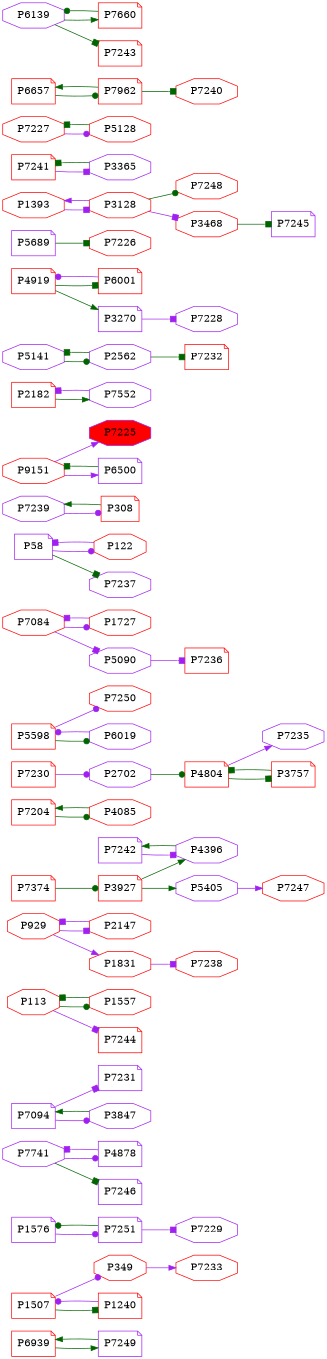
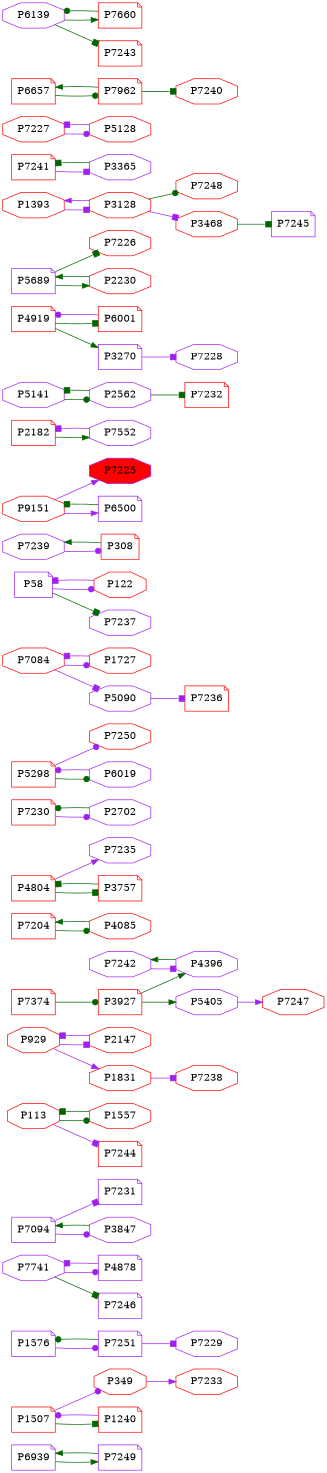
edge "P5128" -> "P7227": color darkgreen -> purple
node "P2230": added
node "P5598": label "P5598" -> "P5298"
edge "P2702" -> "P4804": now "P2702" -> "P7230"
node "P7242": shape note -> octagon
node "P6939": color red -> purple
